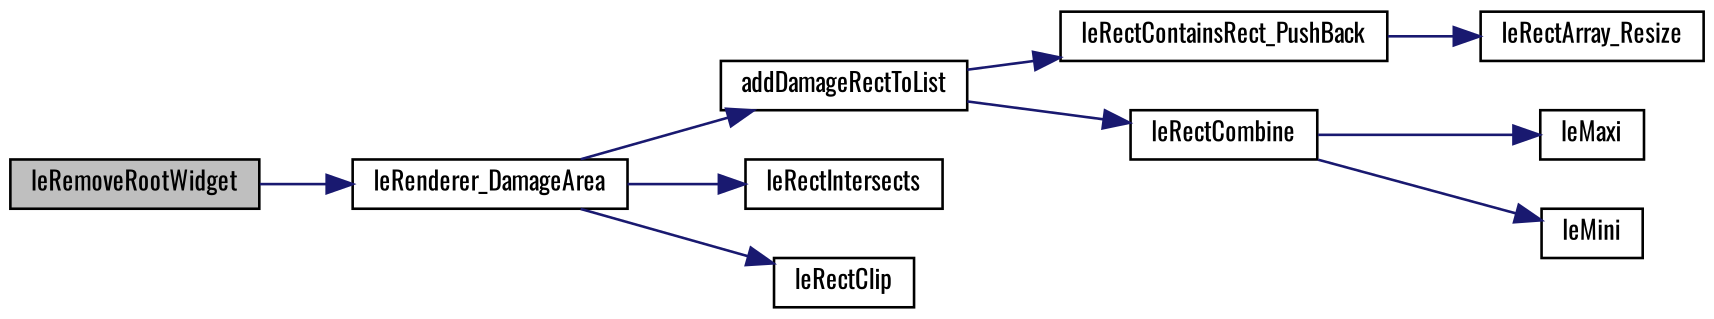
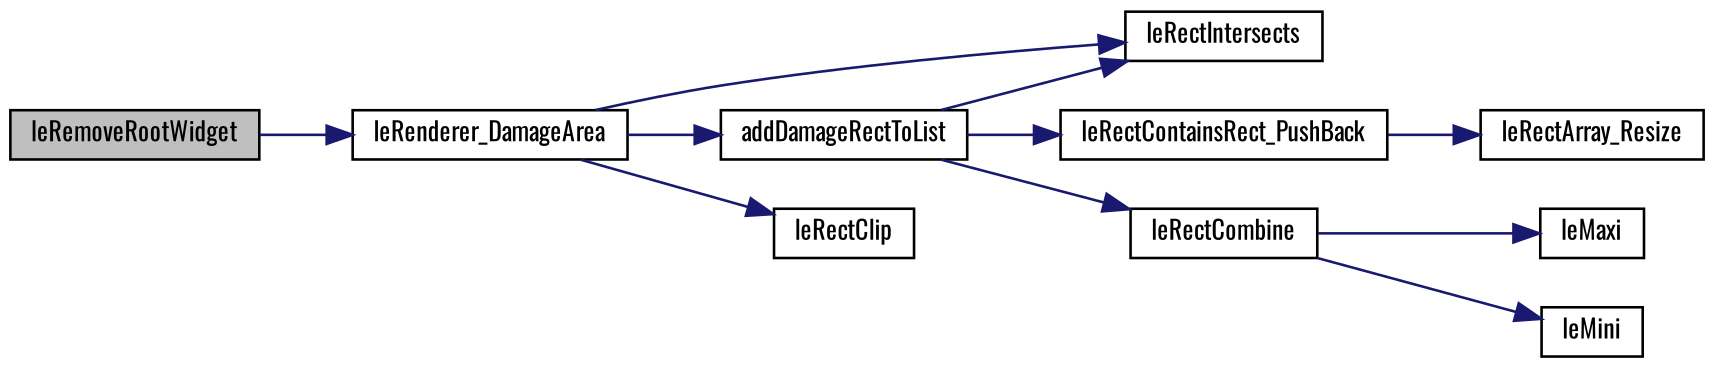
edge "addDamageRectToList" -> "leRectIntersects": added
